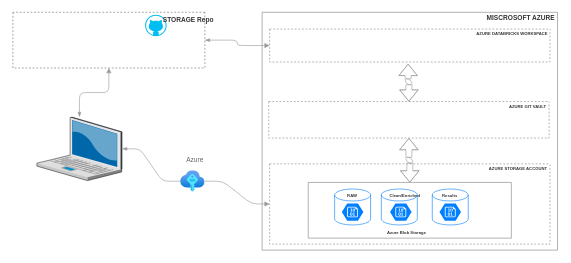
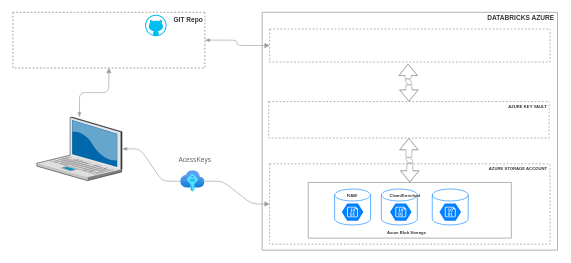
node "MISCROSOFT AZURE": label "MISCROSOFT AZURE" -> "DATABRICKS AZURE"
node "STORAGE Repo": label "STORAGE Repo" -> "GIT Repo"
node "AZURE DATABRICKS WORKSPACE": removed
node "AZURE GIT VAULT": label "AZURE GIT VAULT" -> "AZURE KEY VAULT"
node "Azure": label "Azure" -> "AcessKeys"
node "Results": removed
